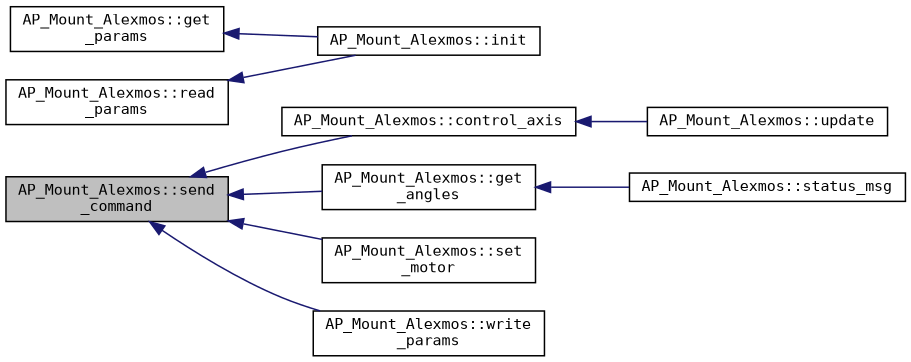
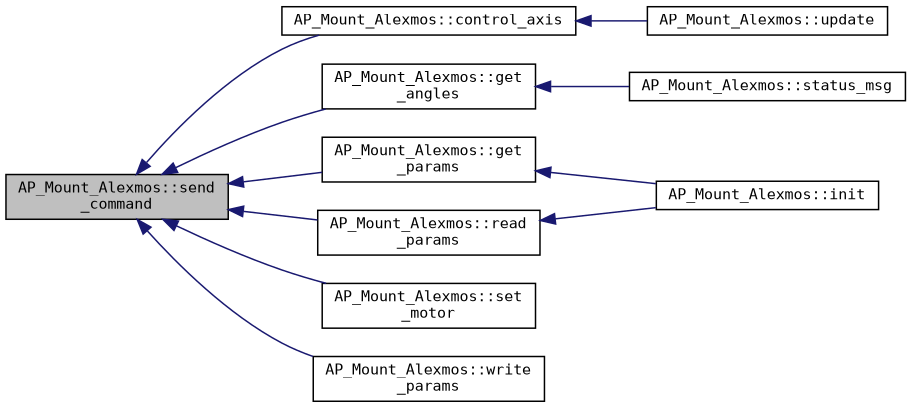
edge "AP_Mount_Alexmos::get _params" -> "AP_Mount_Alexmos::send _command": added
edge "AP_Mount_Alexmos::read _params" -> "AP_Mount_Alexmos::send _command": added
